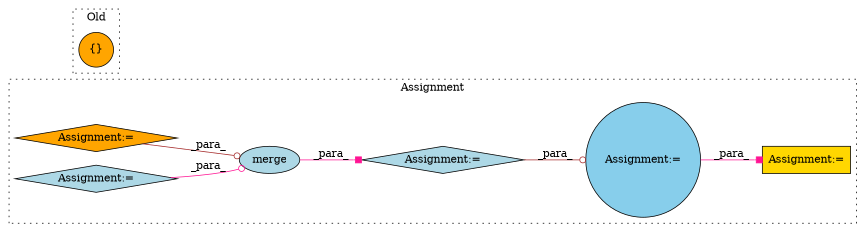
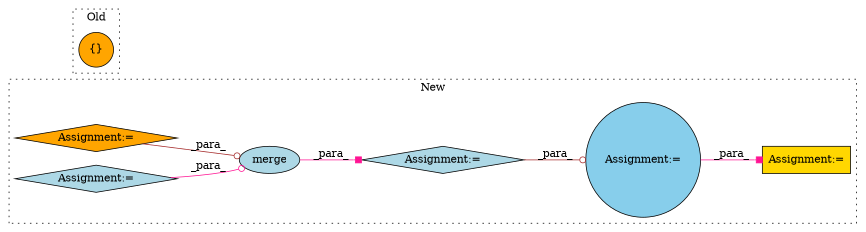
cluster "Assignment": label "Assignment" -> "New"
